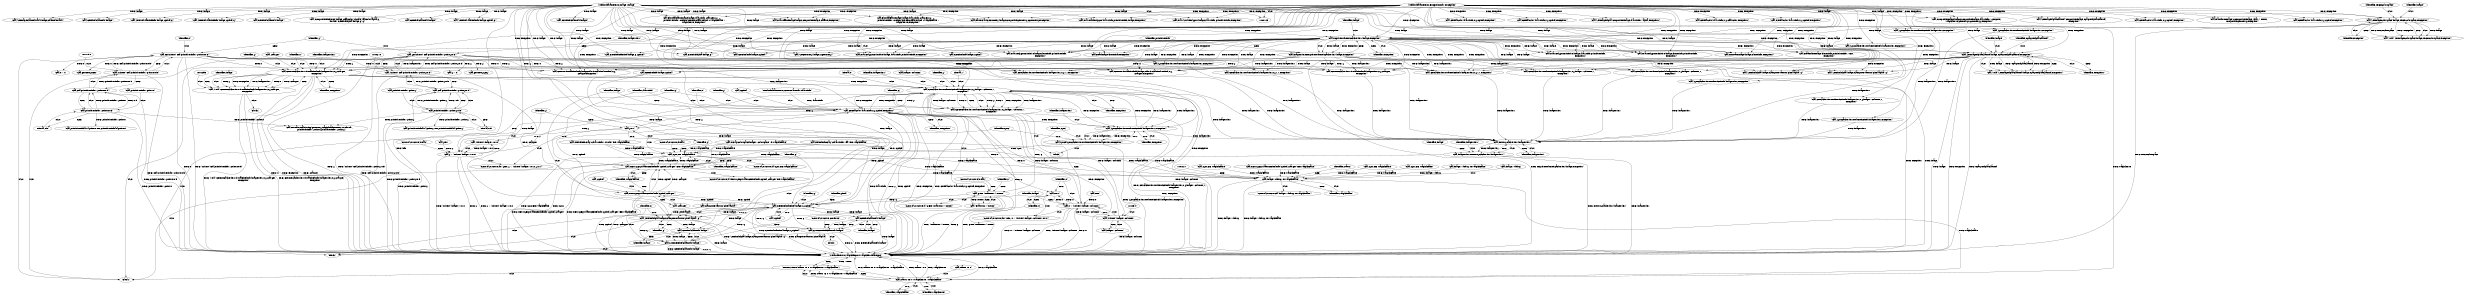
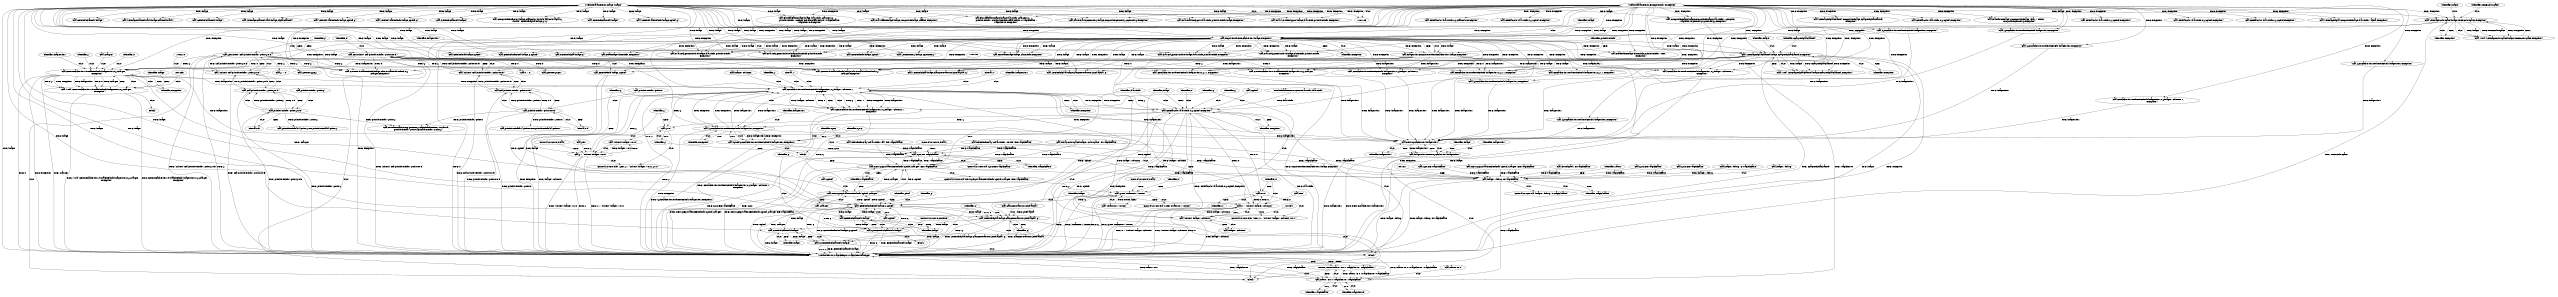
node "(Call,SetImageChannelMask(image,AlphaChannel))": added
edge "(MethodParameterIn,Image *image)" -> "(MethodReturn,MagickExport MagickBooleanType)": label "DDG: info" -> "DDG: image"
node "(Call,closed_path != MagickFalse)": added
